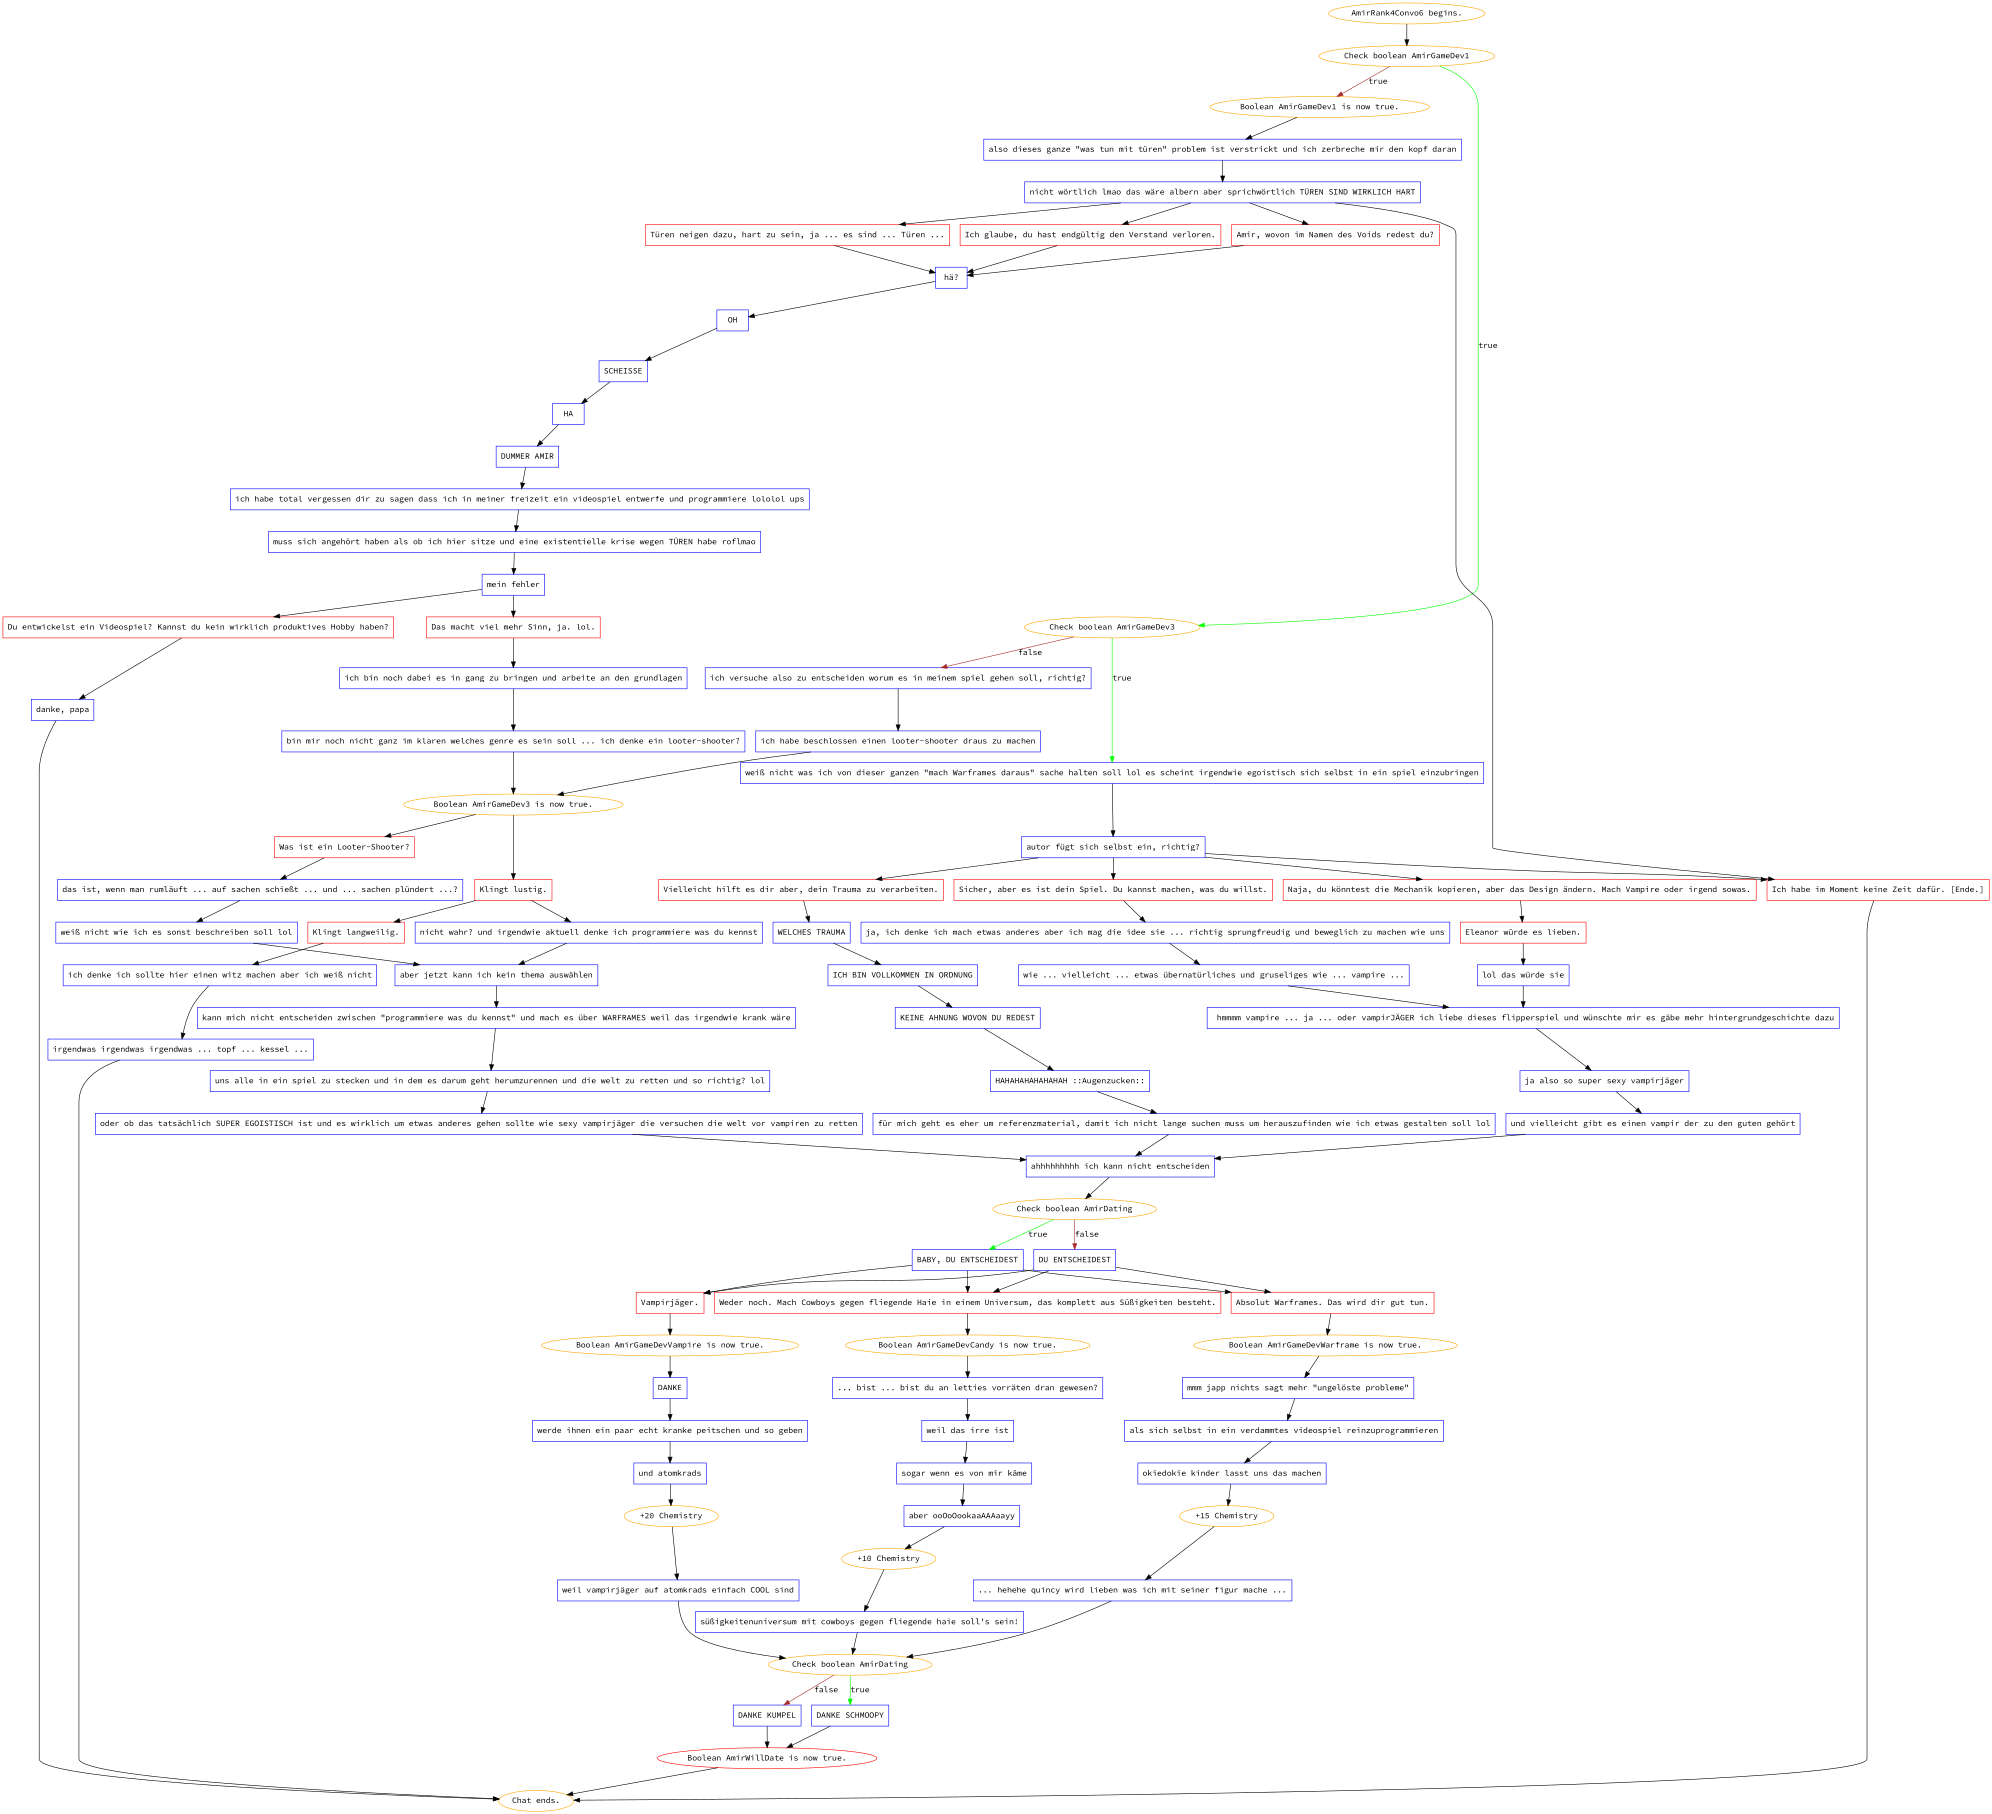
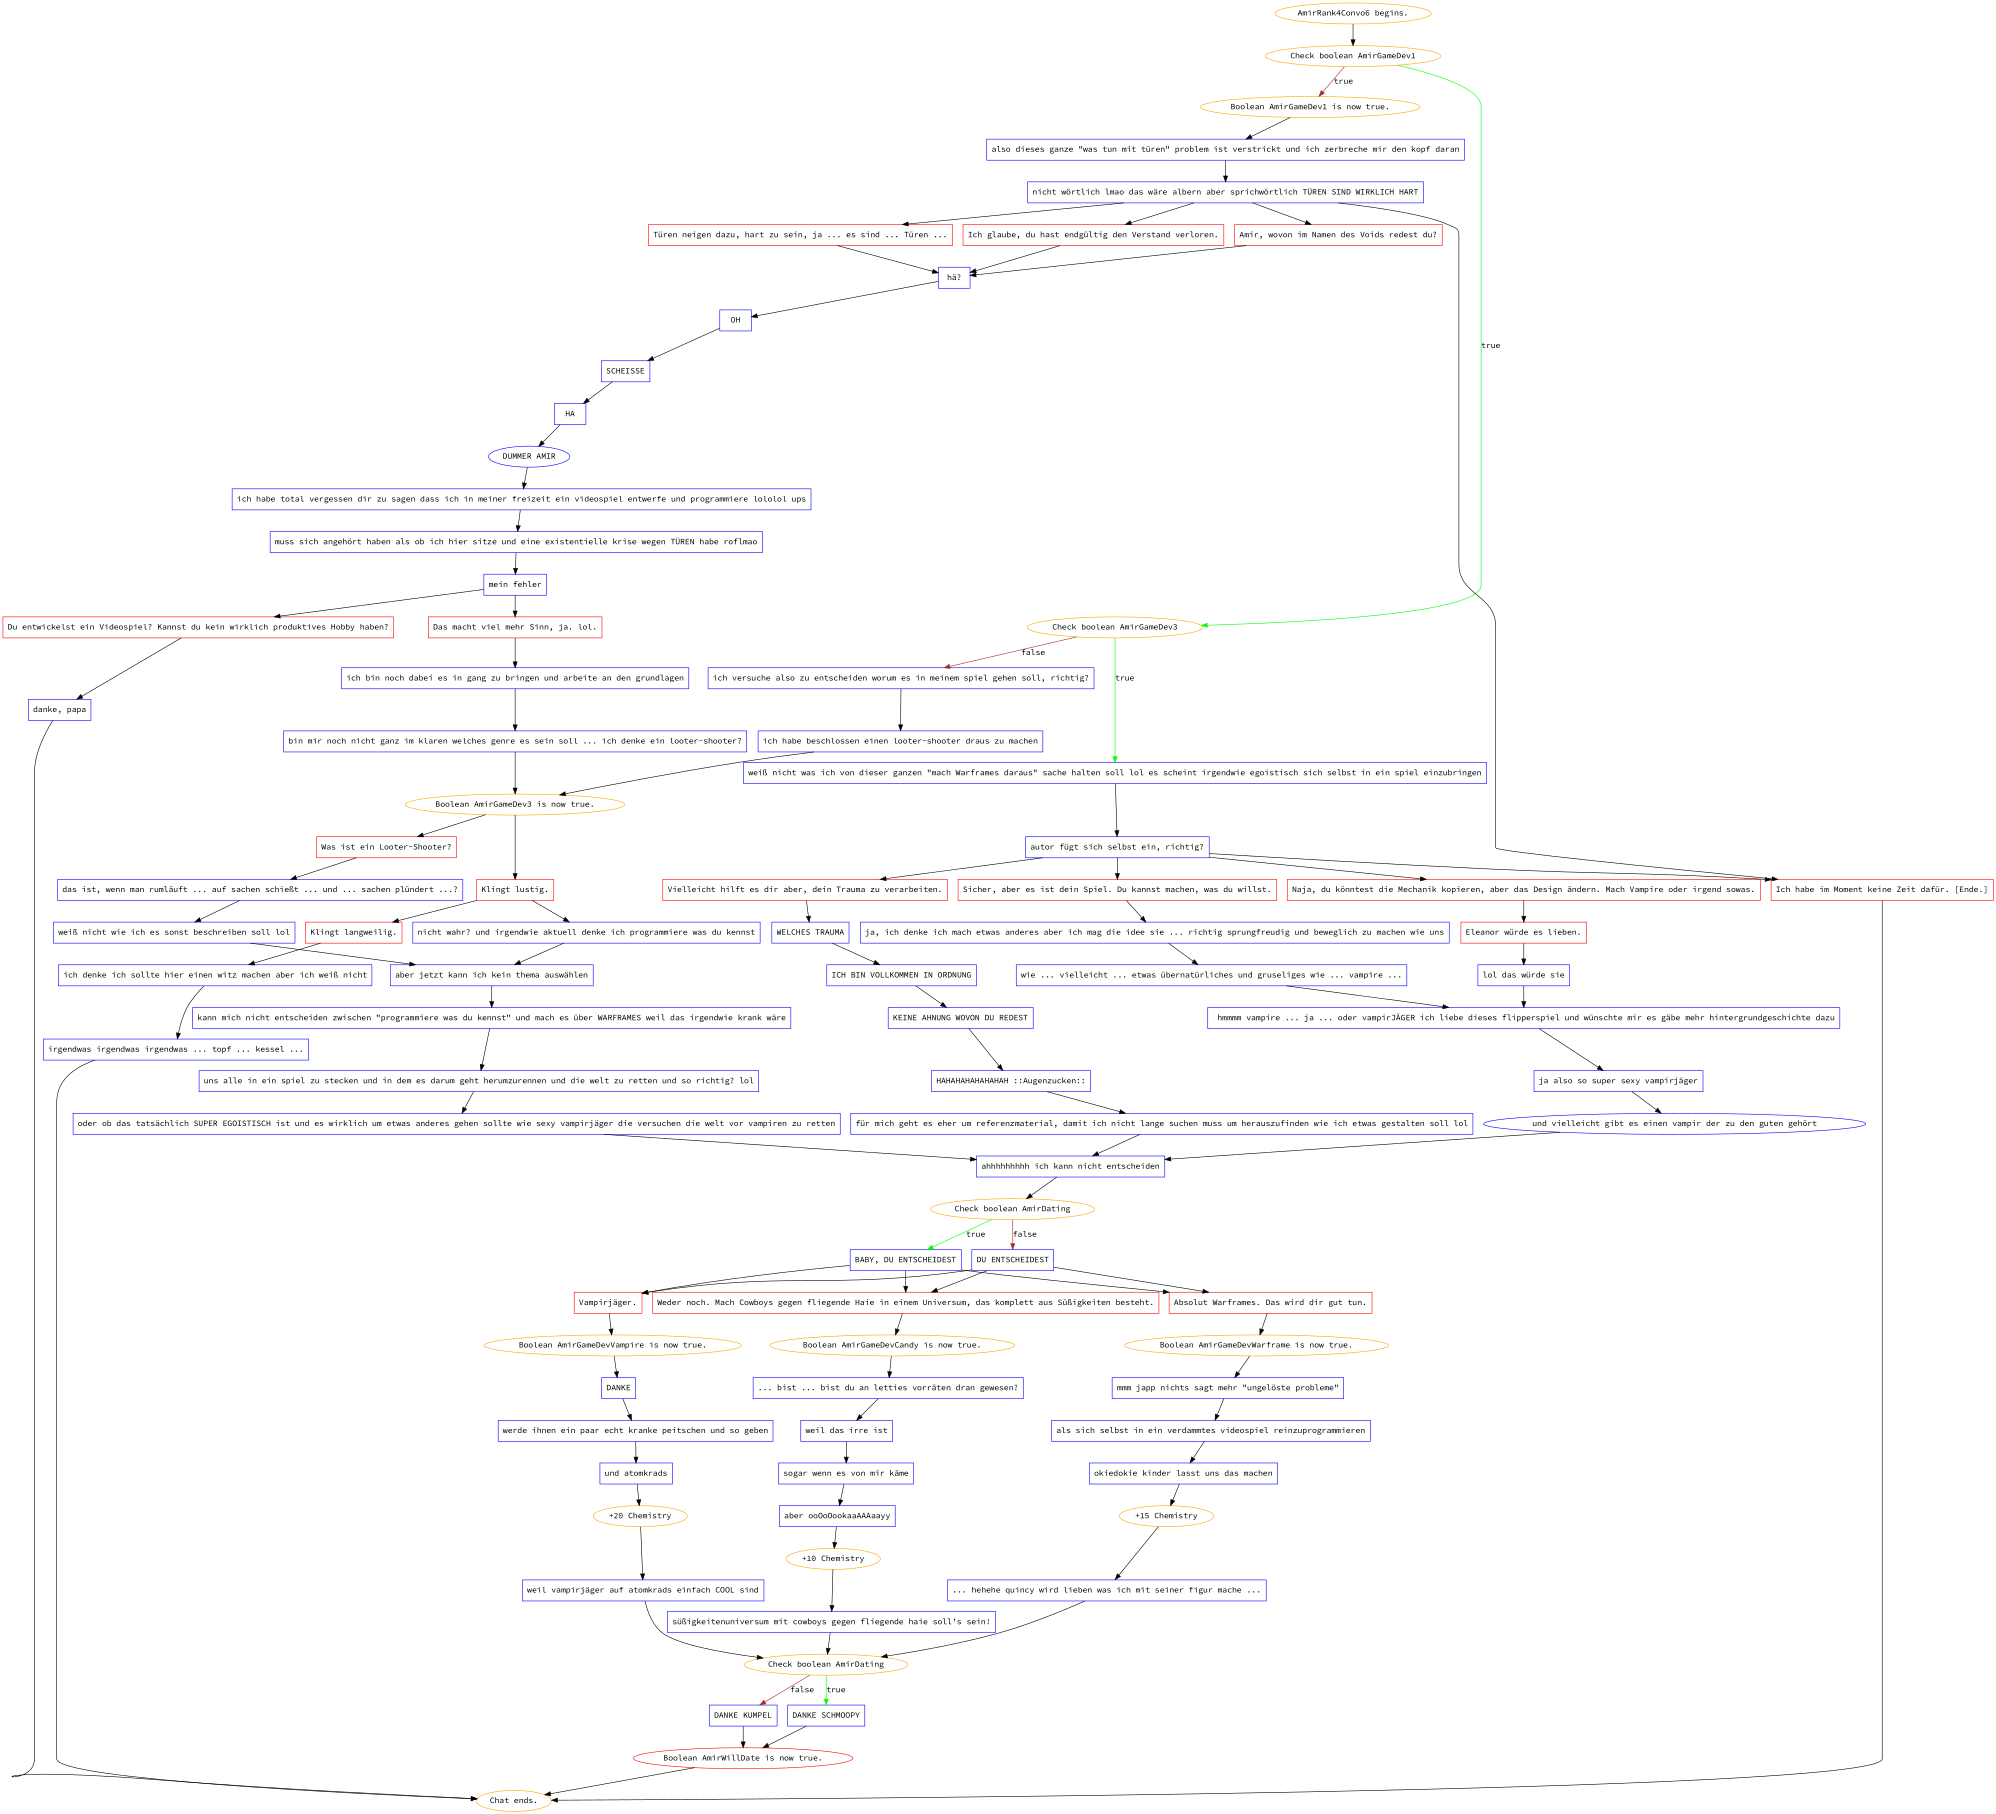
node "DUMMER AMIR": shape box -> ellipse
node "und vielleicht gibt es einen vampir der zu den guten gehört": shape box -> ellipse
